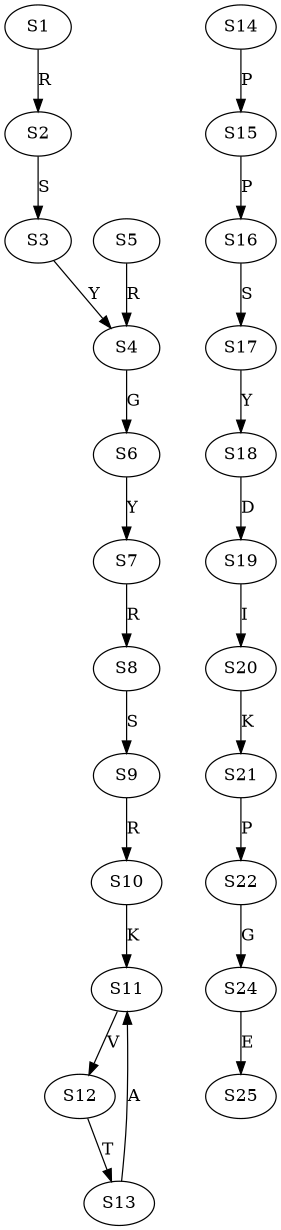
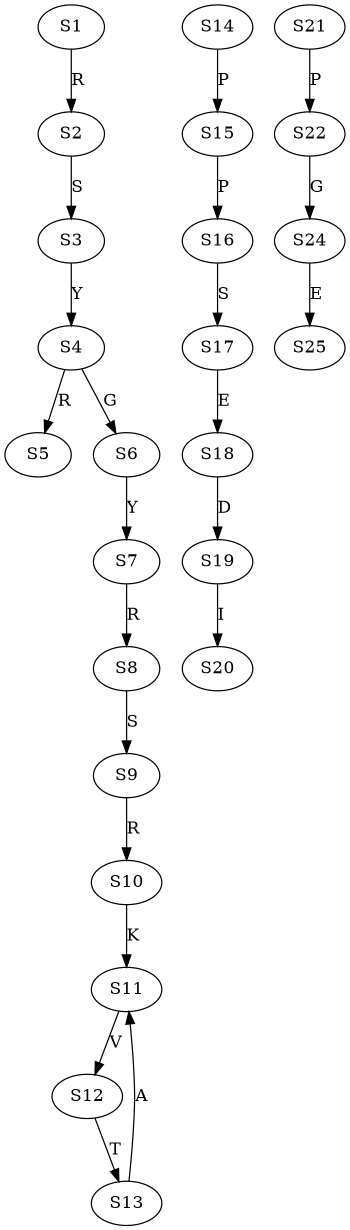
edge "S5" -> "S4": reversed
edge "S17" -> "S18": label "Y" -> "E"
edge "S20" -> "S21": removed, label "K"
